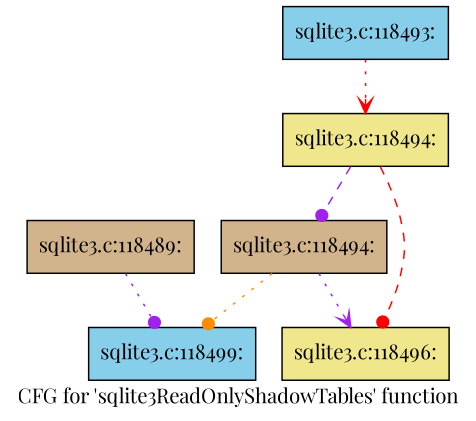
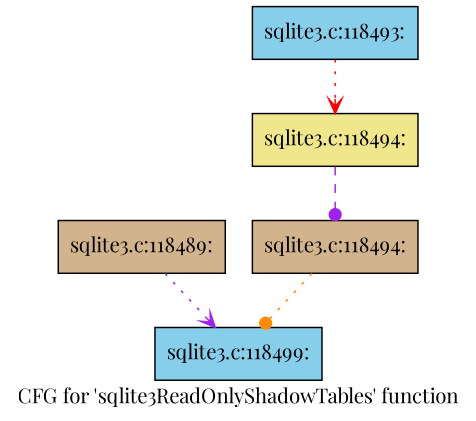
edge "sqlite3.c:118489:" -> "sqlite3.c:118499:": arrowhead dot -> vee
node "sqlite3.c:118496:": removed
